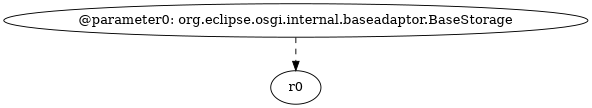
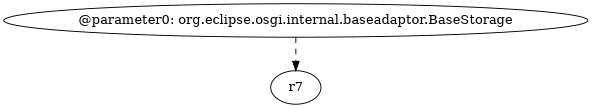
node "r0": label "r0" -> "r7"
